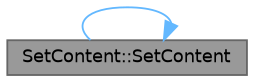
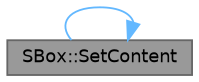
node "SetContent::SetContent": label "SetContent::SetContent" -> "SBox::SetContent"
